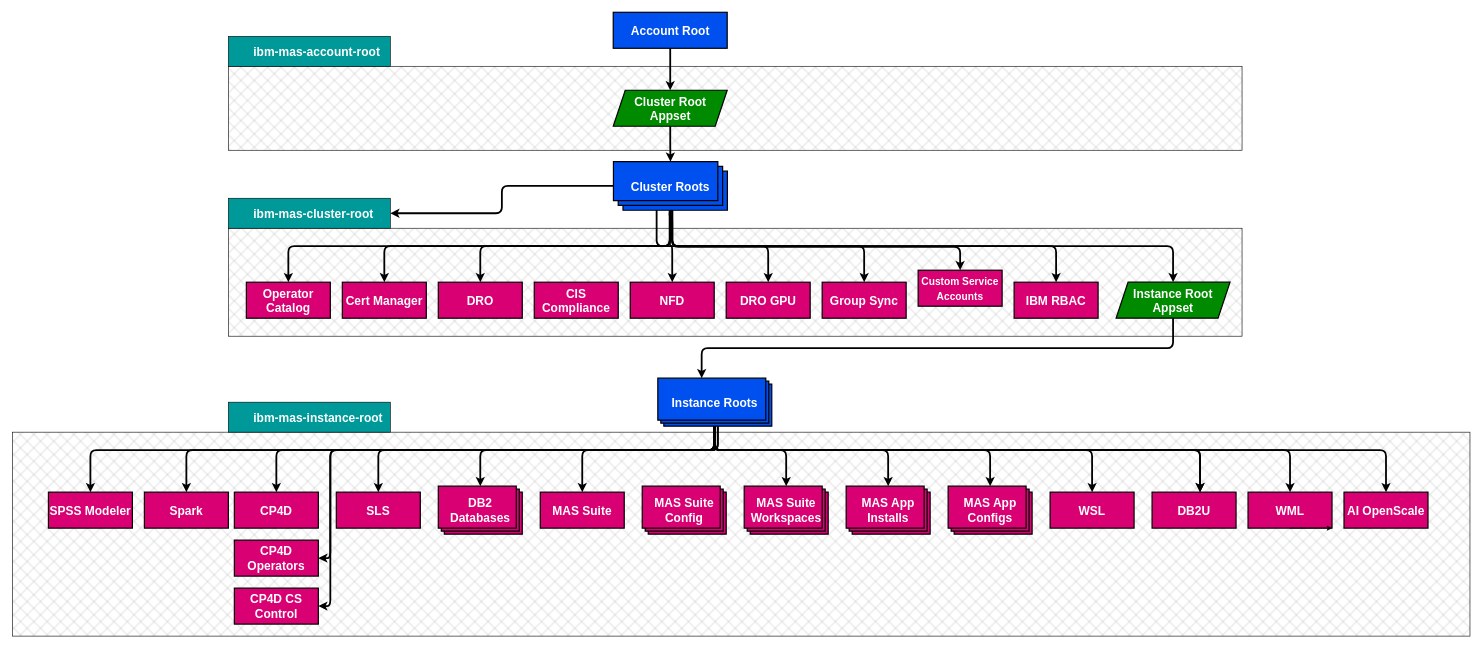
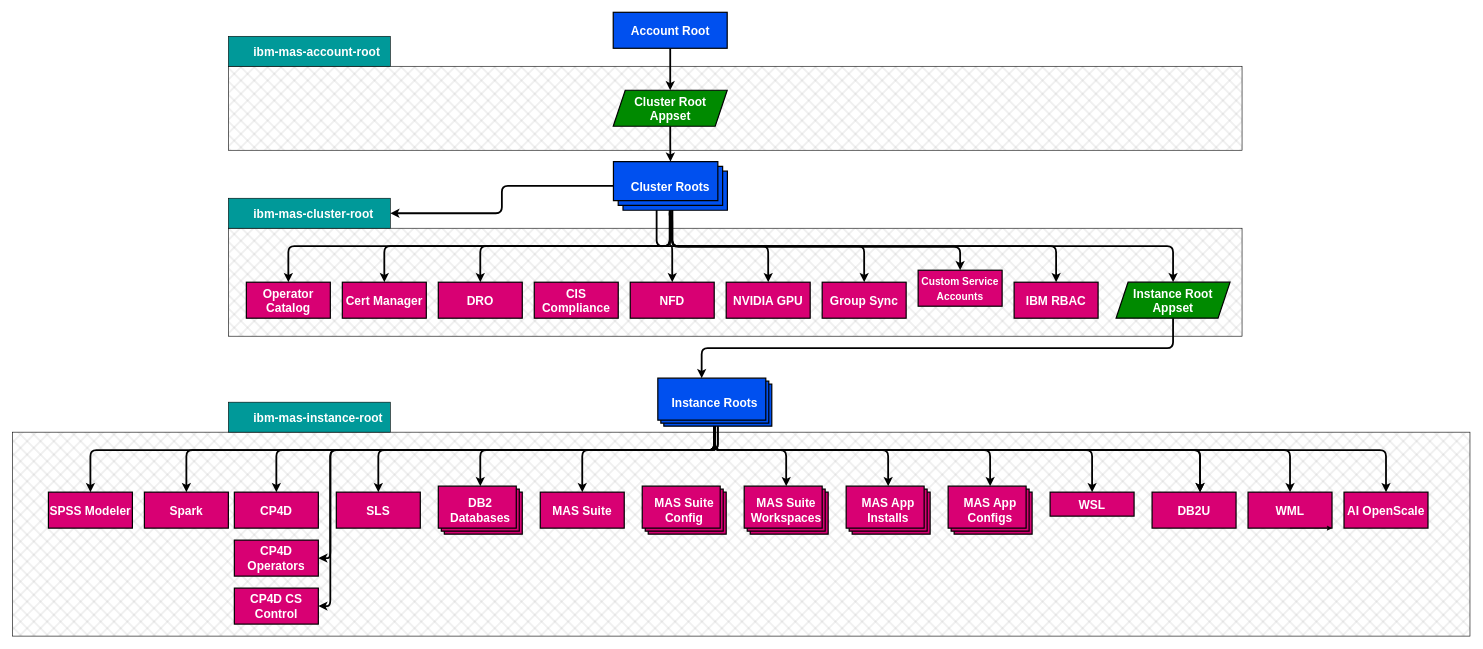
node "DRO GPU": label "DRO GPU" -> "NVIDIA GPU"
node "WSL": size 84x36 -> 84x24
